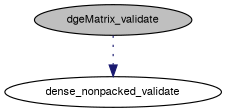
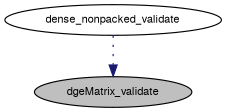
edge "dgeMatrix_validate" -> "dense_nonpacked_validate": reversed
